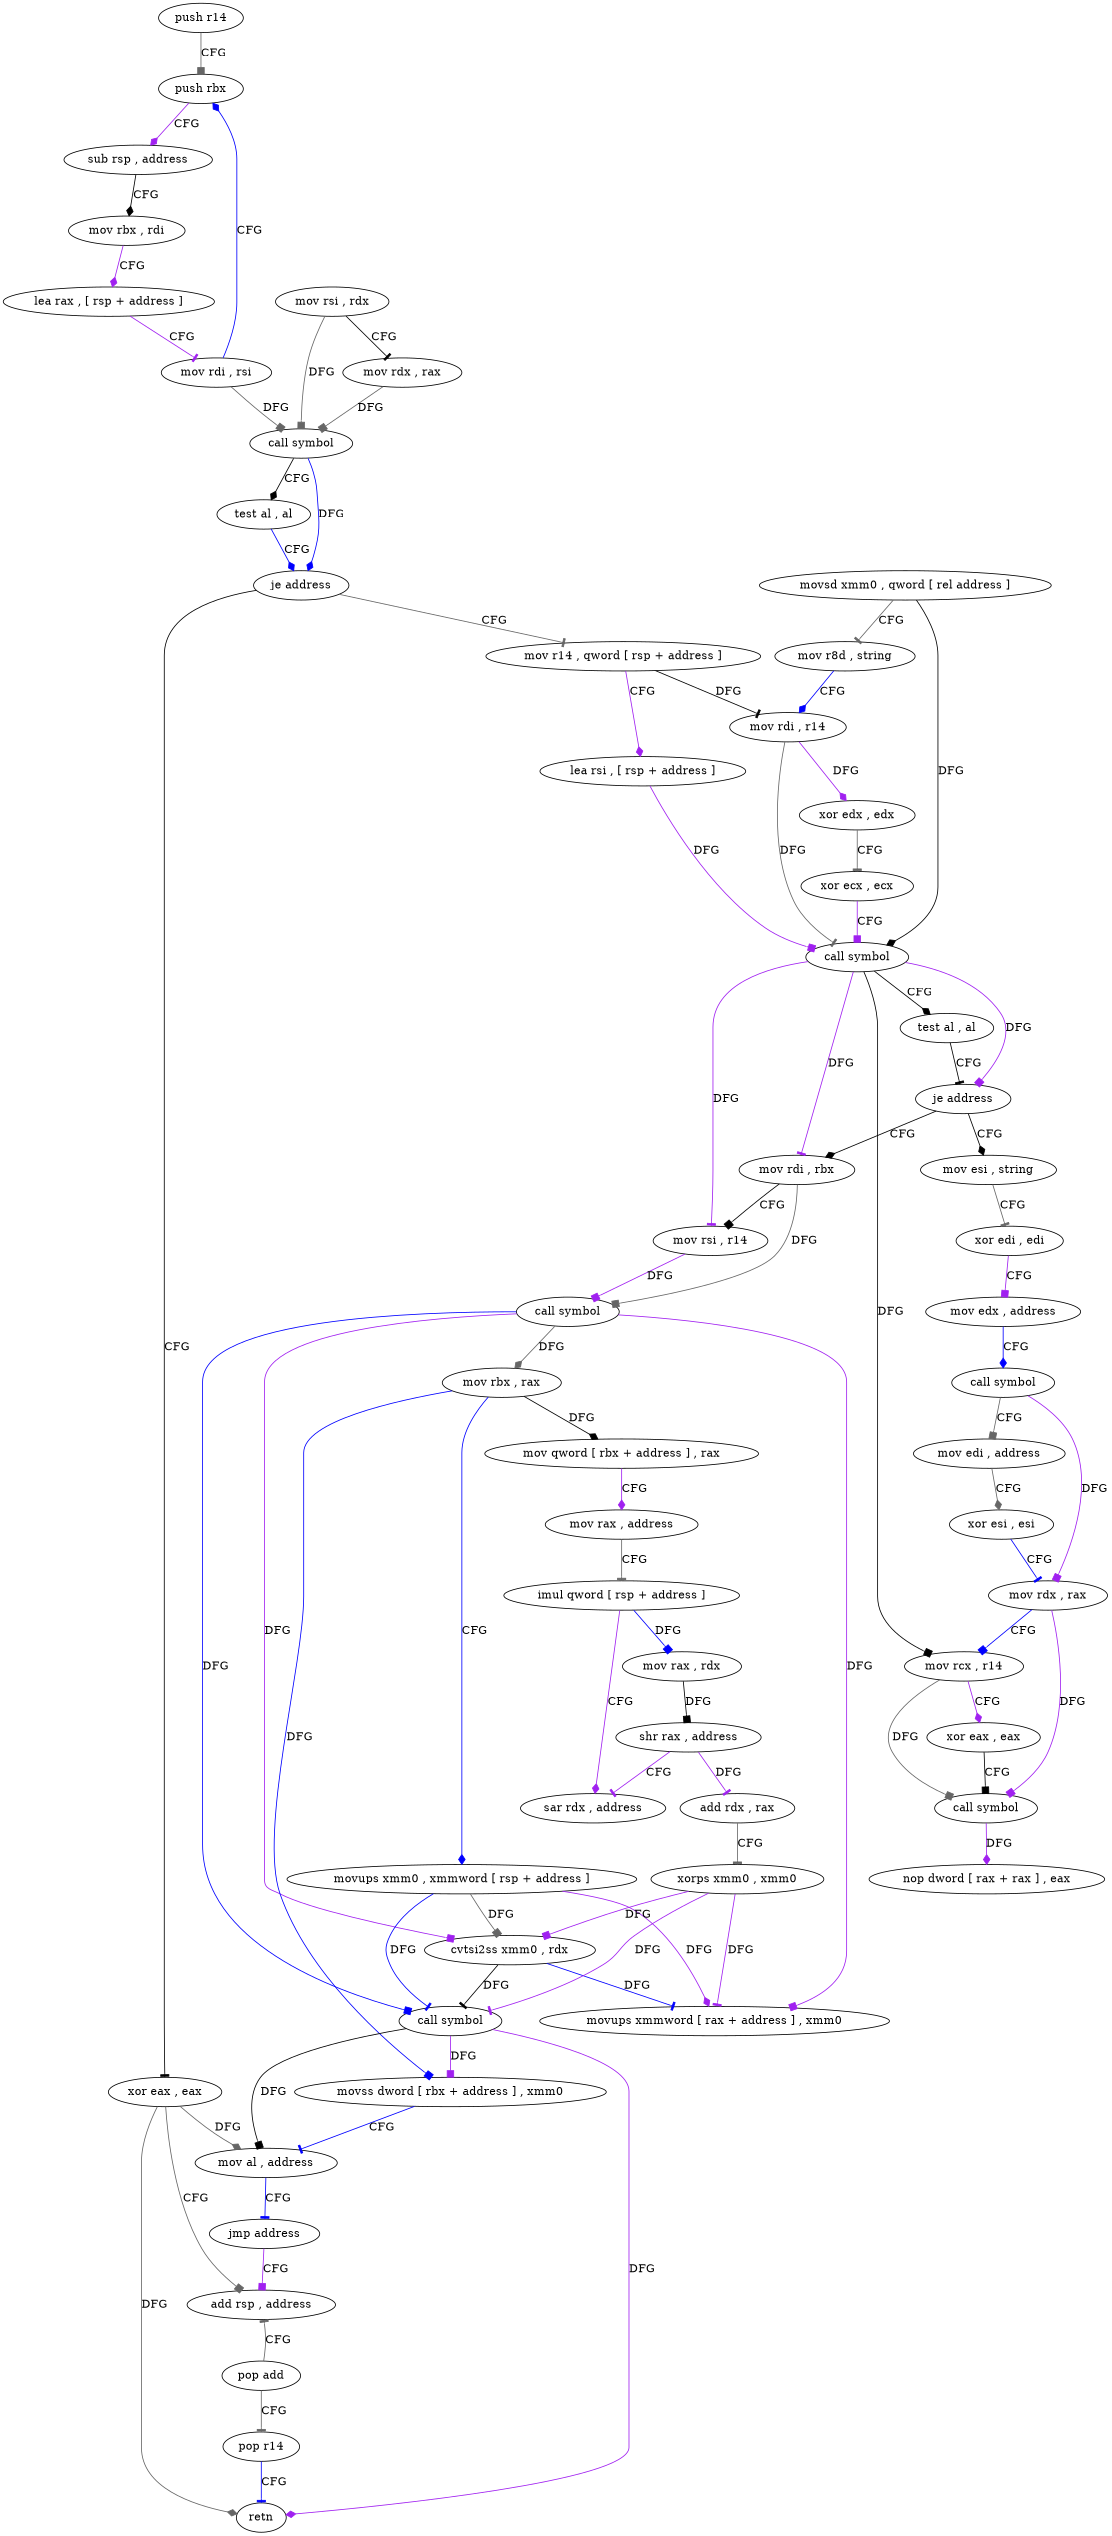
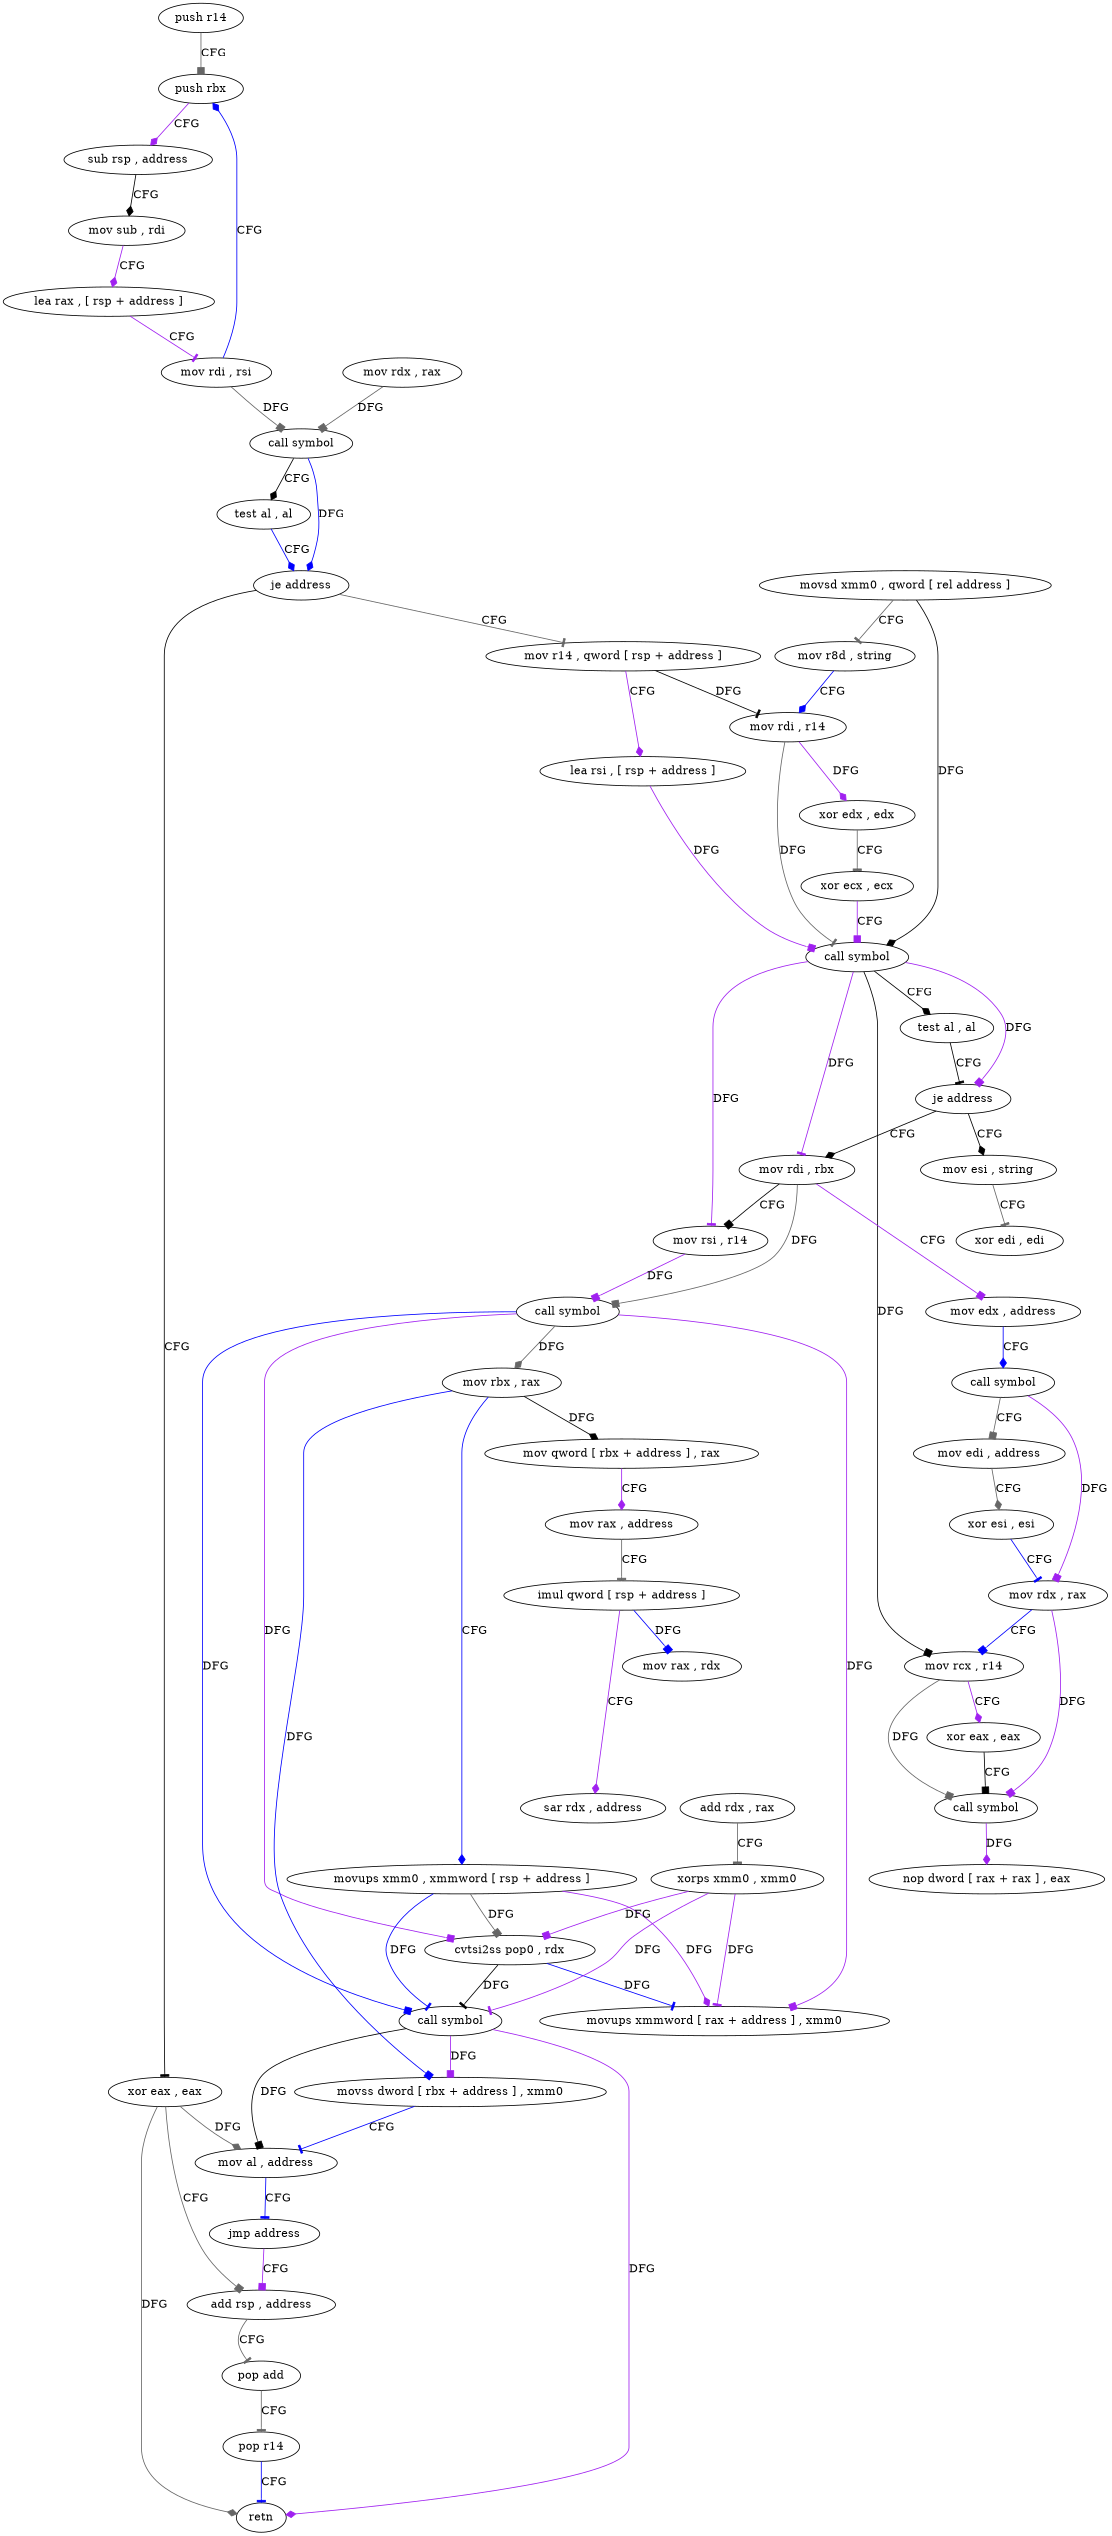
node "mov rbx , rdi": label "mov rbx , rdi" -> "mov sub , rdi"
node "mov rsi , rdx": removed
edge "xor edi , edi" -> "mov edx , address": now "mov rdi , rbx" -> "mov edx , address"
node "shr rax , address": removed
node "cvtsi2ss xmm0 , rdx": label "cvtsi2ss xmm0 , rdx" -> "cvtsi2ss pop0 , rdx"
edge "pop add" -> "add rsp , address": reversed
